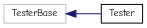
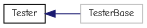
edge "Tester" -> "TesterBase": reversed
